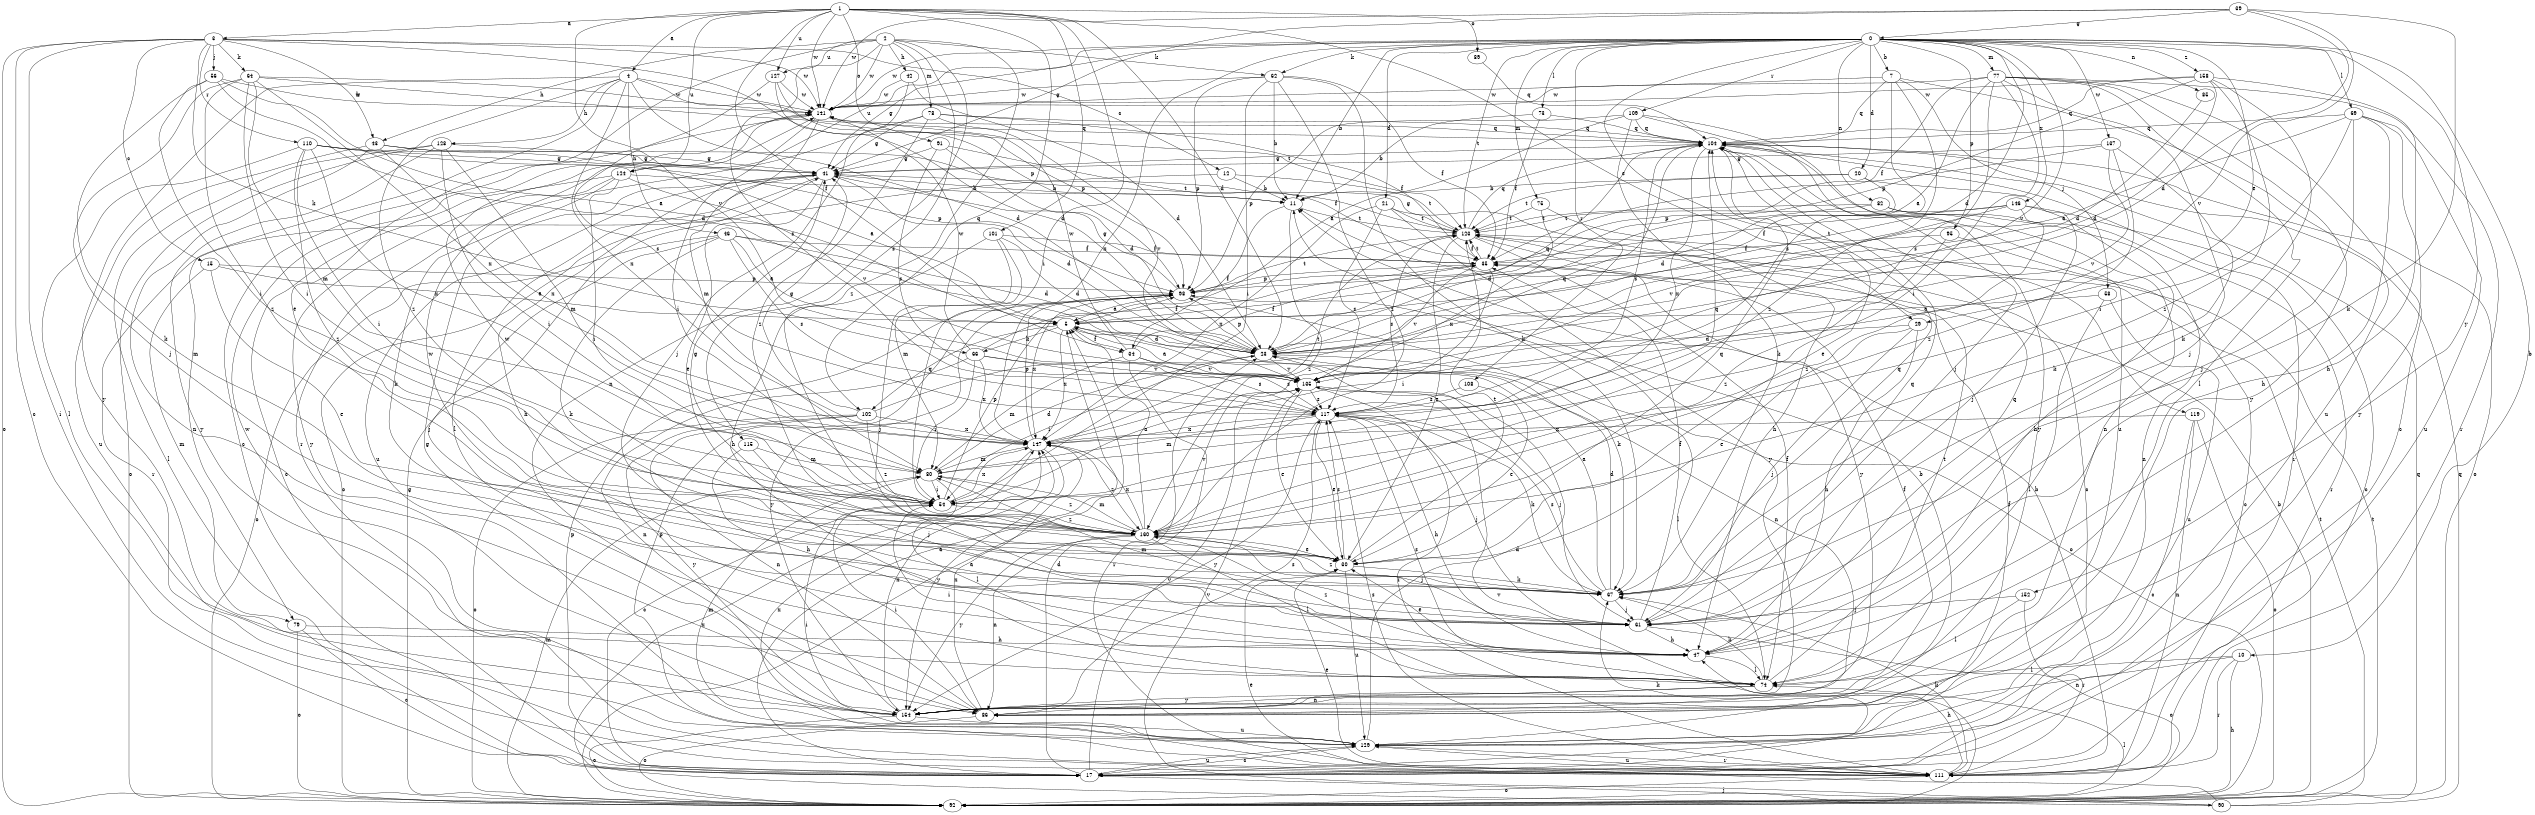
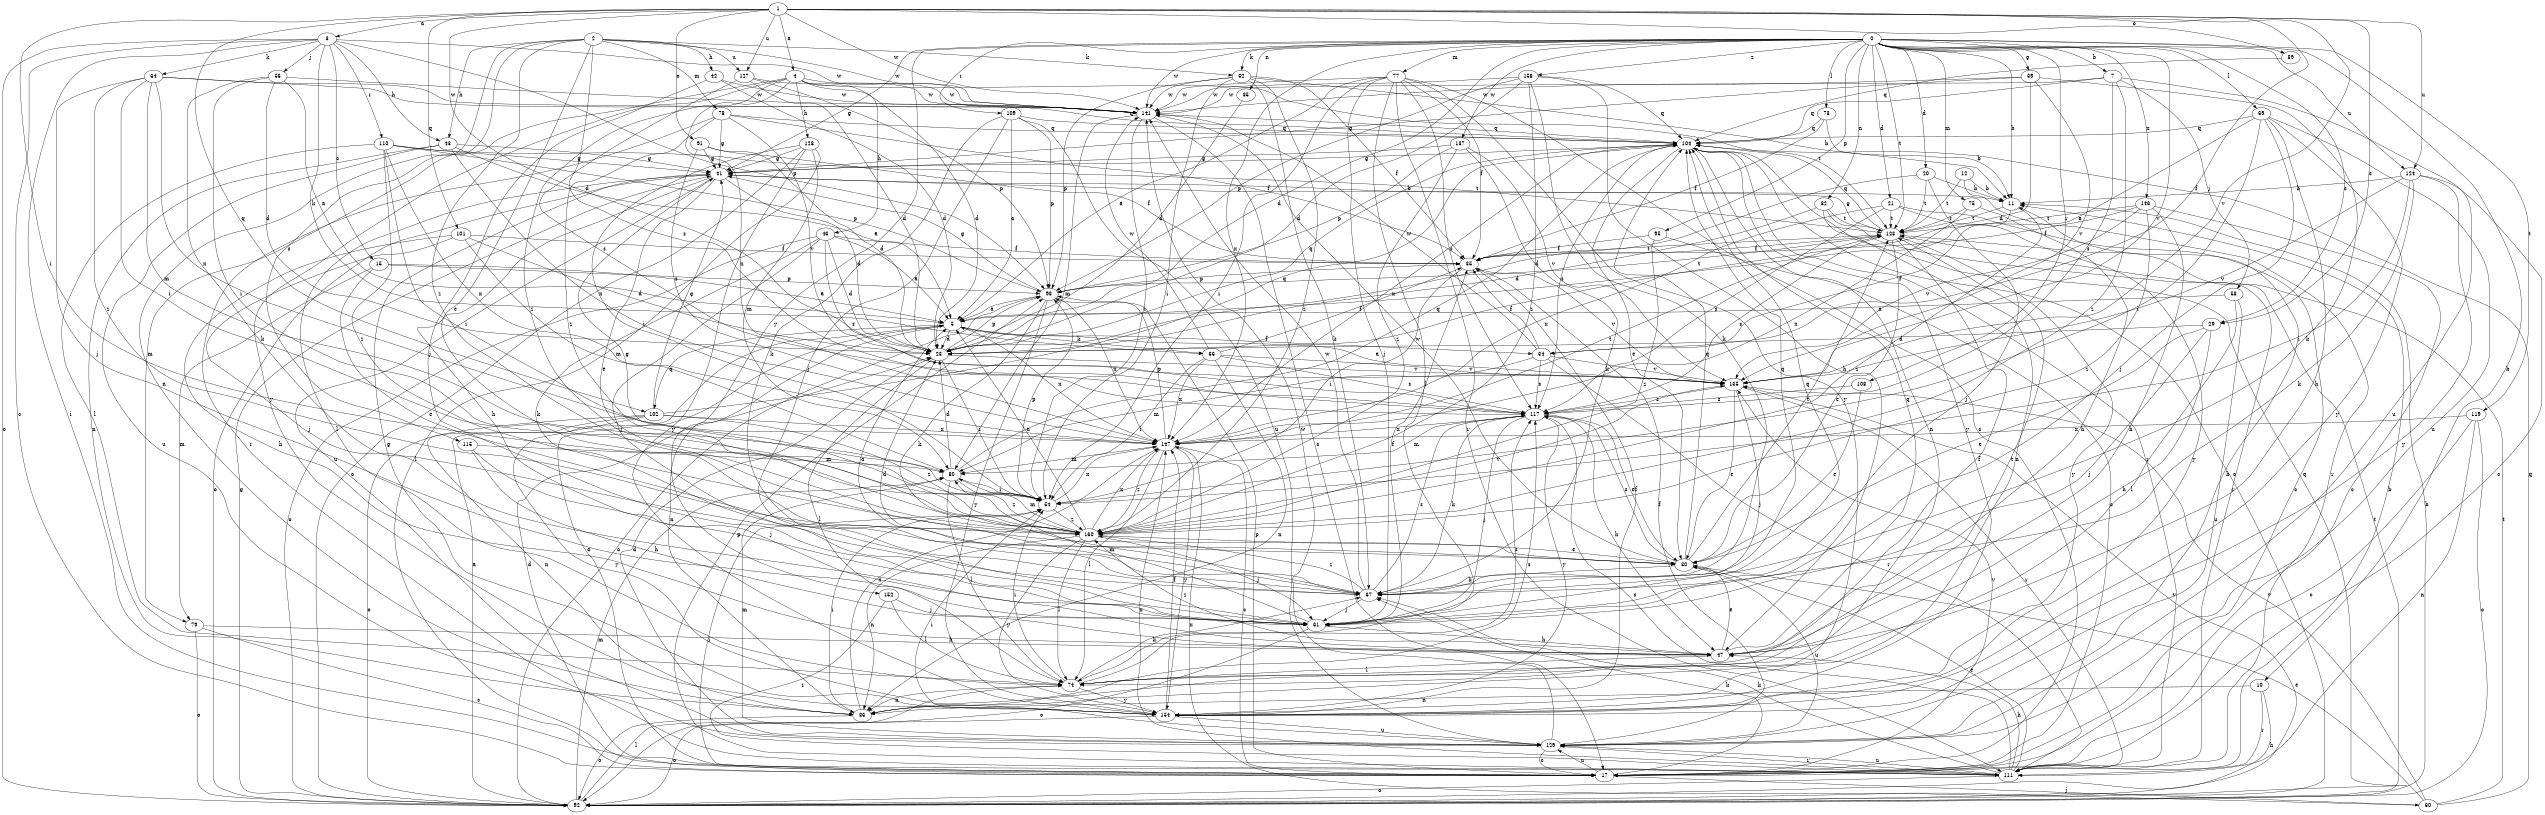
edge "39" -> "0": reversed
edge "3" -> "12": removed, label "c"
edge "154" -> "147": label "x" -> "f"
edge "10" -> "74": now "147" -> "74"
edge "17" -> "54": added, label "i"
node "90": label "90" -> "60"
